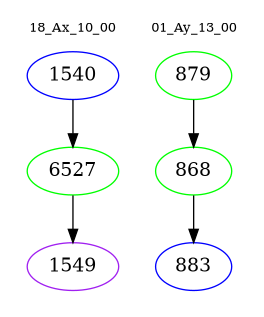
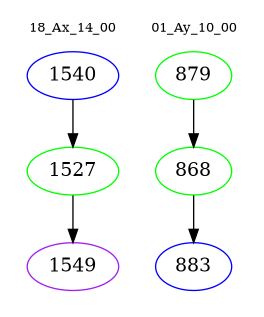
cluster "18_Ax_10_00": label "18_Ax_10_00" -> "18_Ax_14_00"
cluster "01_Ay_13_00": label "01_Ay_13_00" -> "01_Ay_10_00"
node "6527": label "6527" -> "1527"
